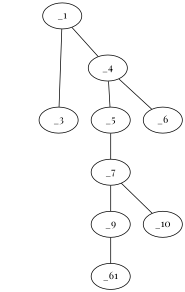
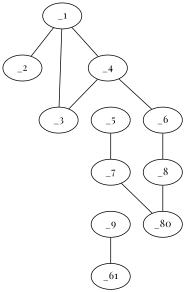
node "_2": added
edge "_4" -- "_5": now "_4" -- "_3"
node "_8": added
edge "_7" -- "_9": removed
node "_10": label "_10" -> "_80"
